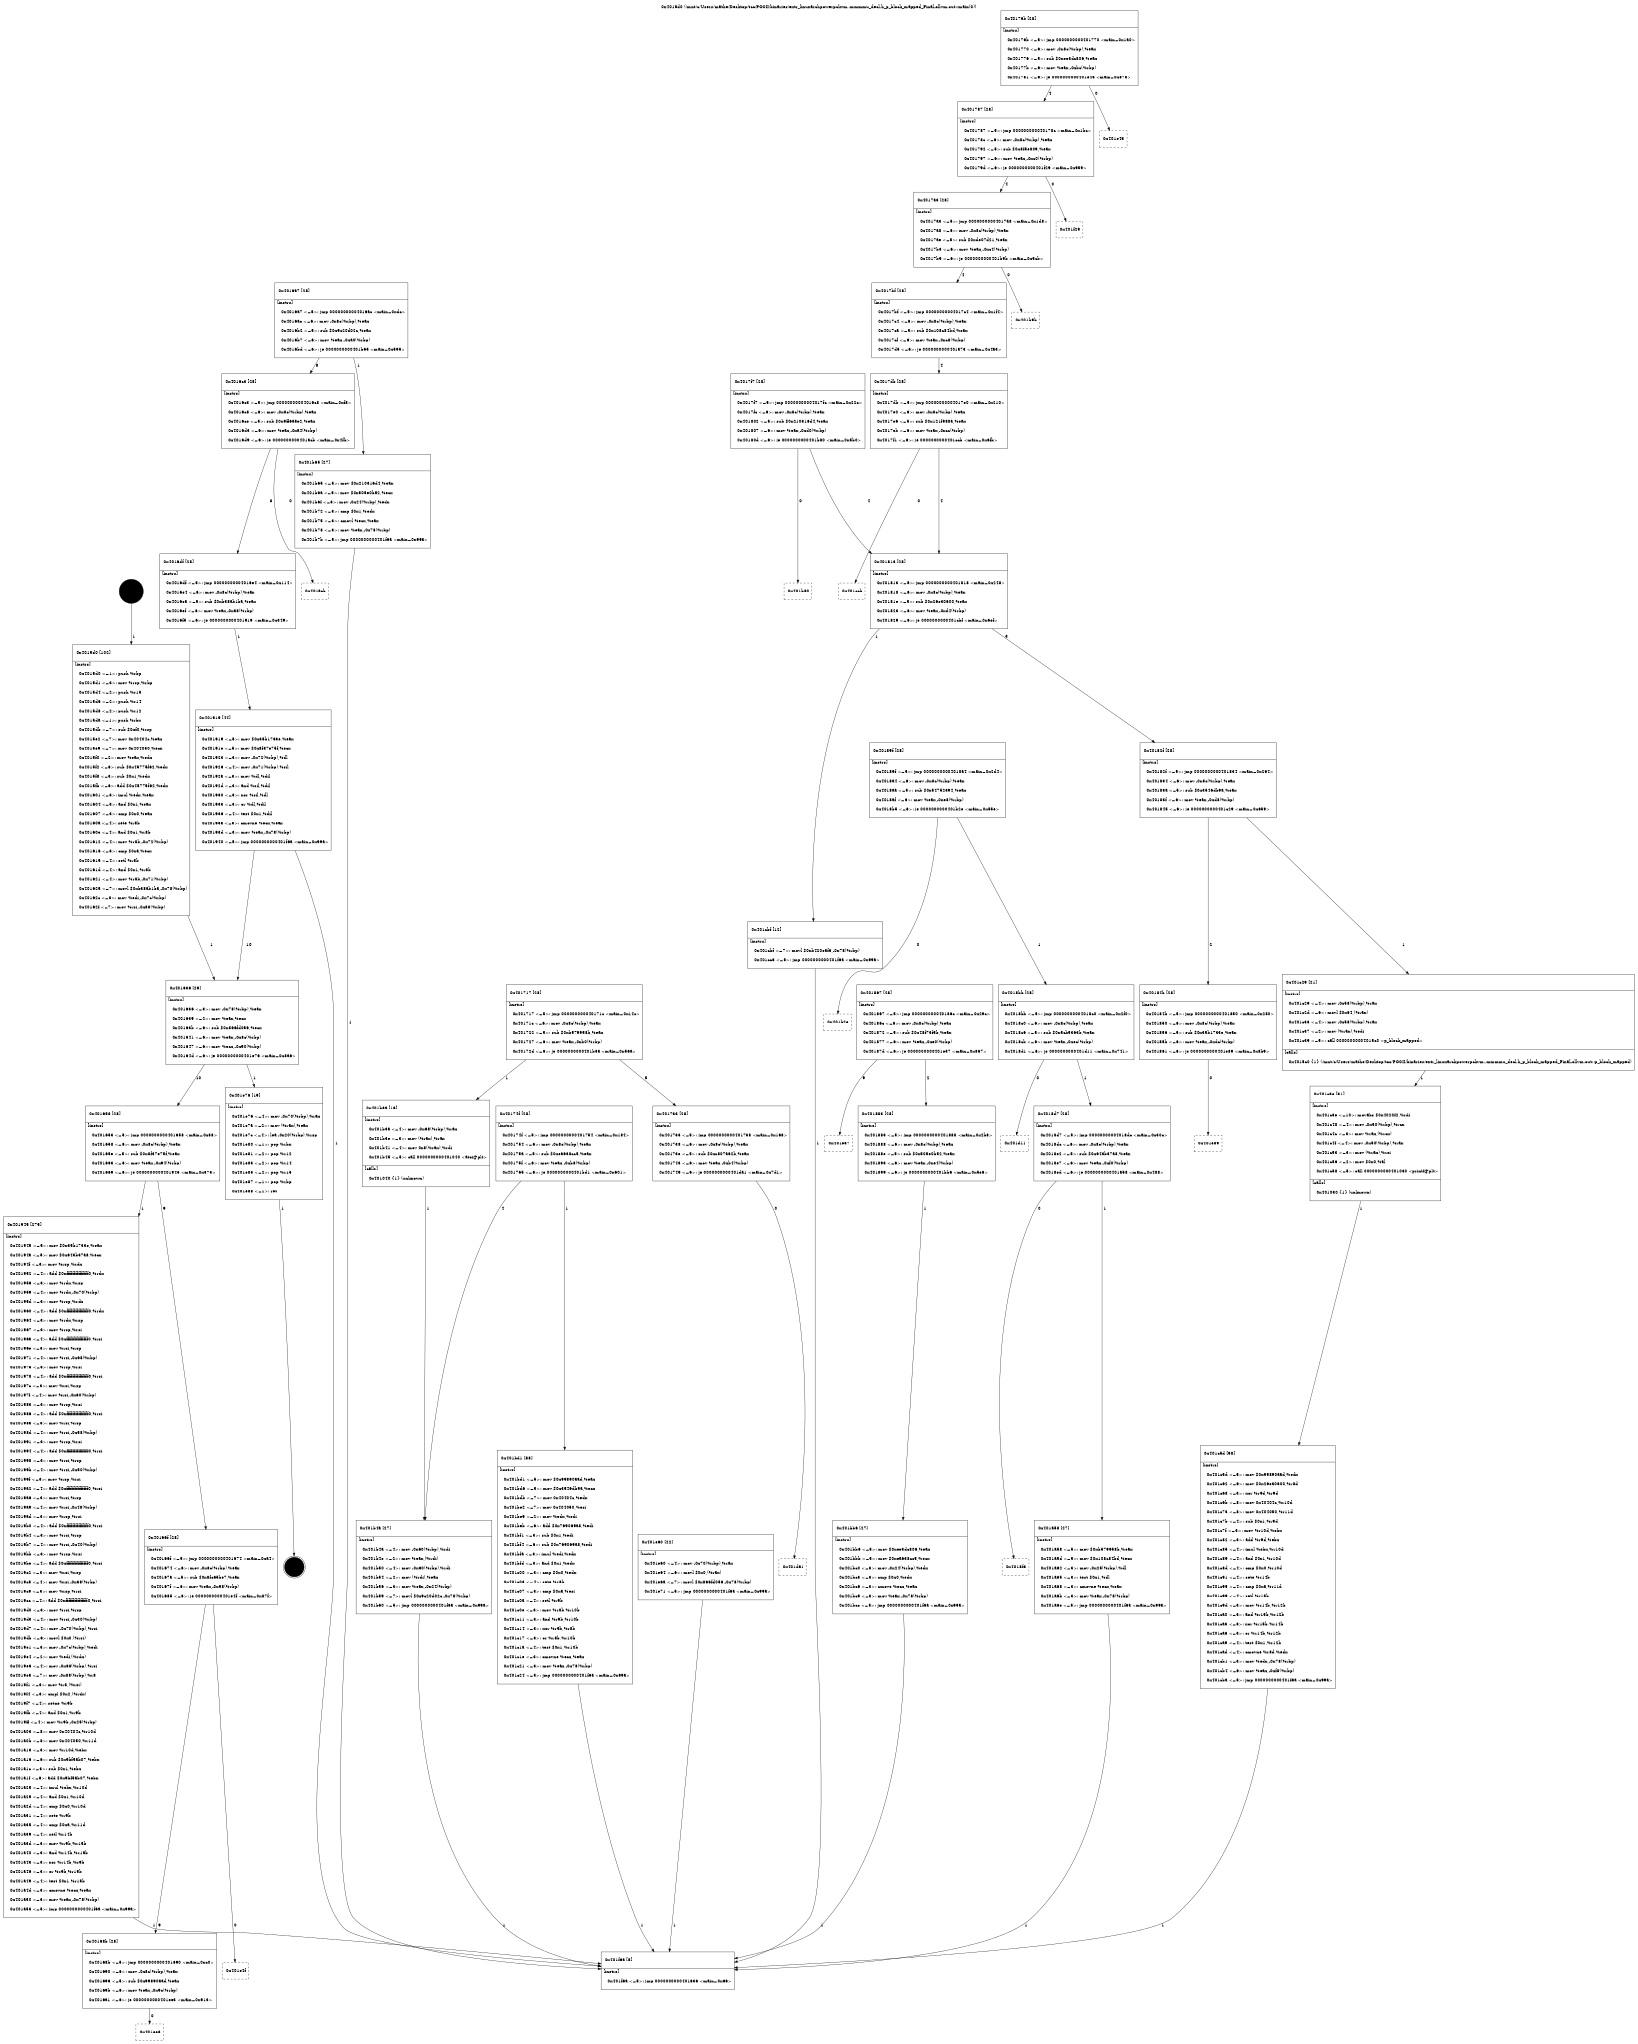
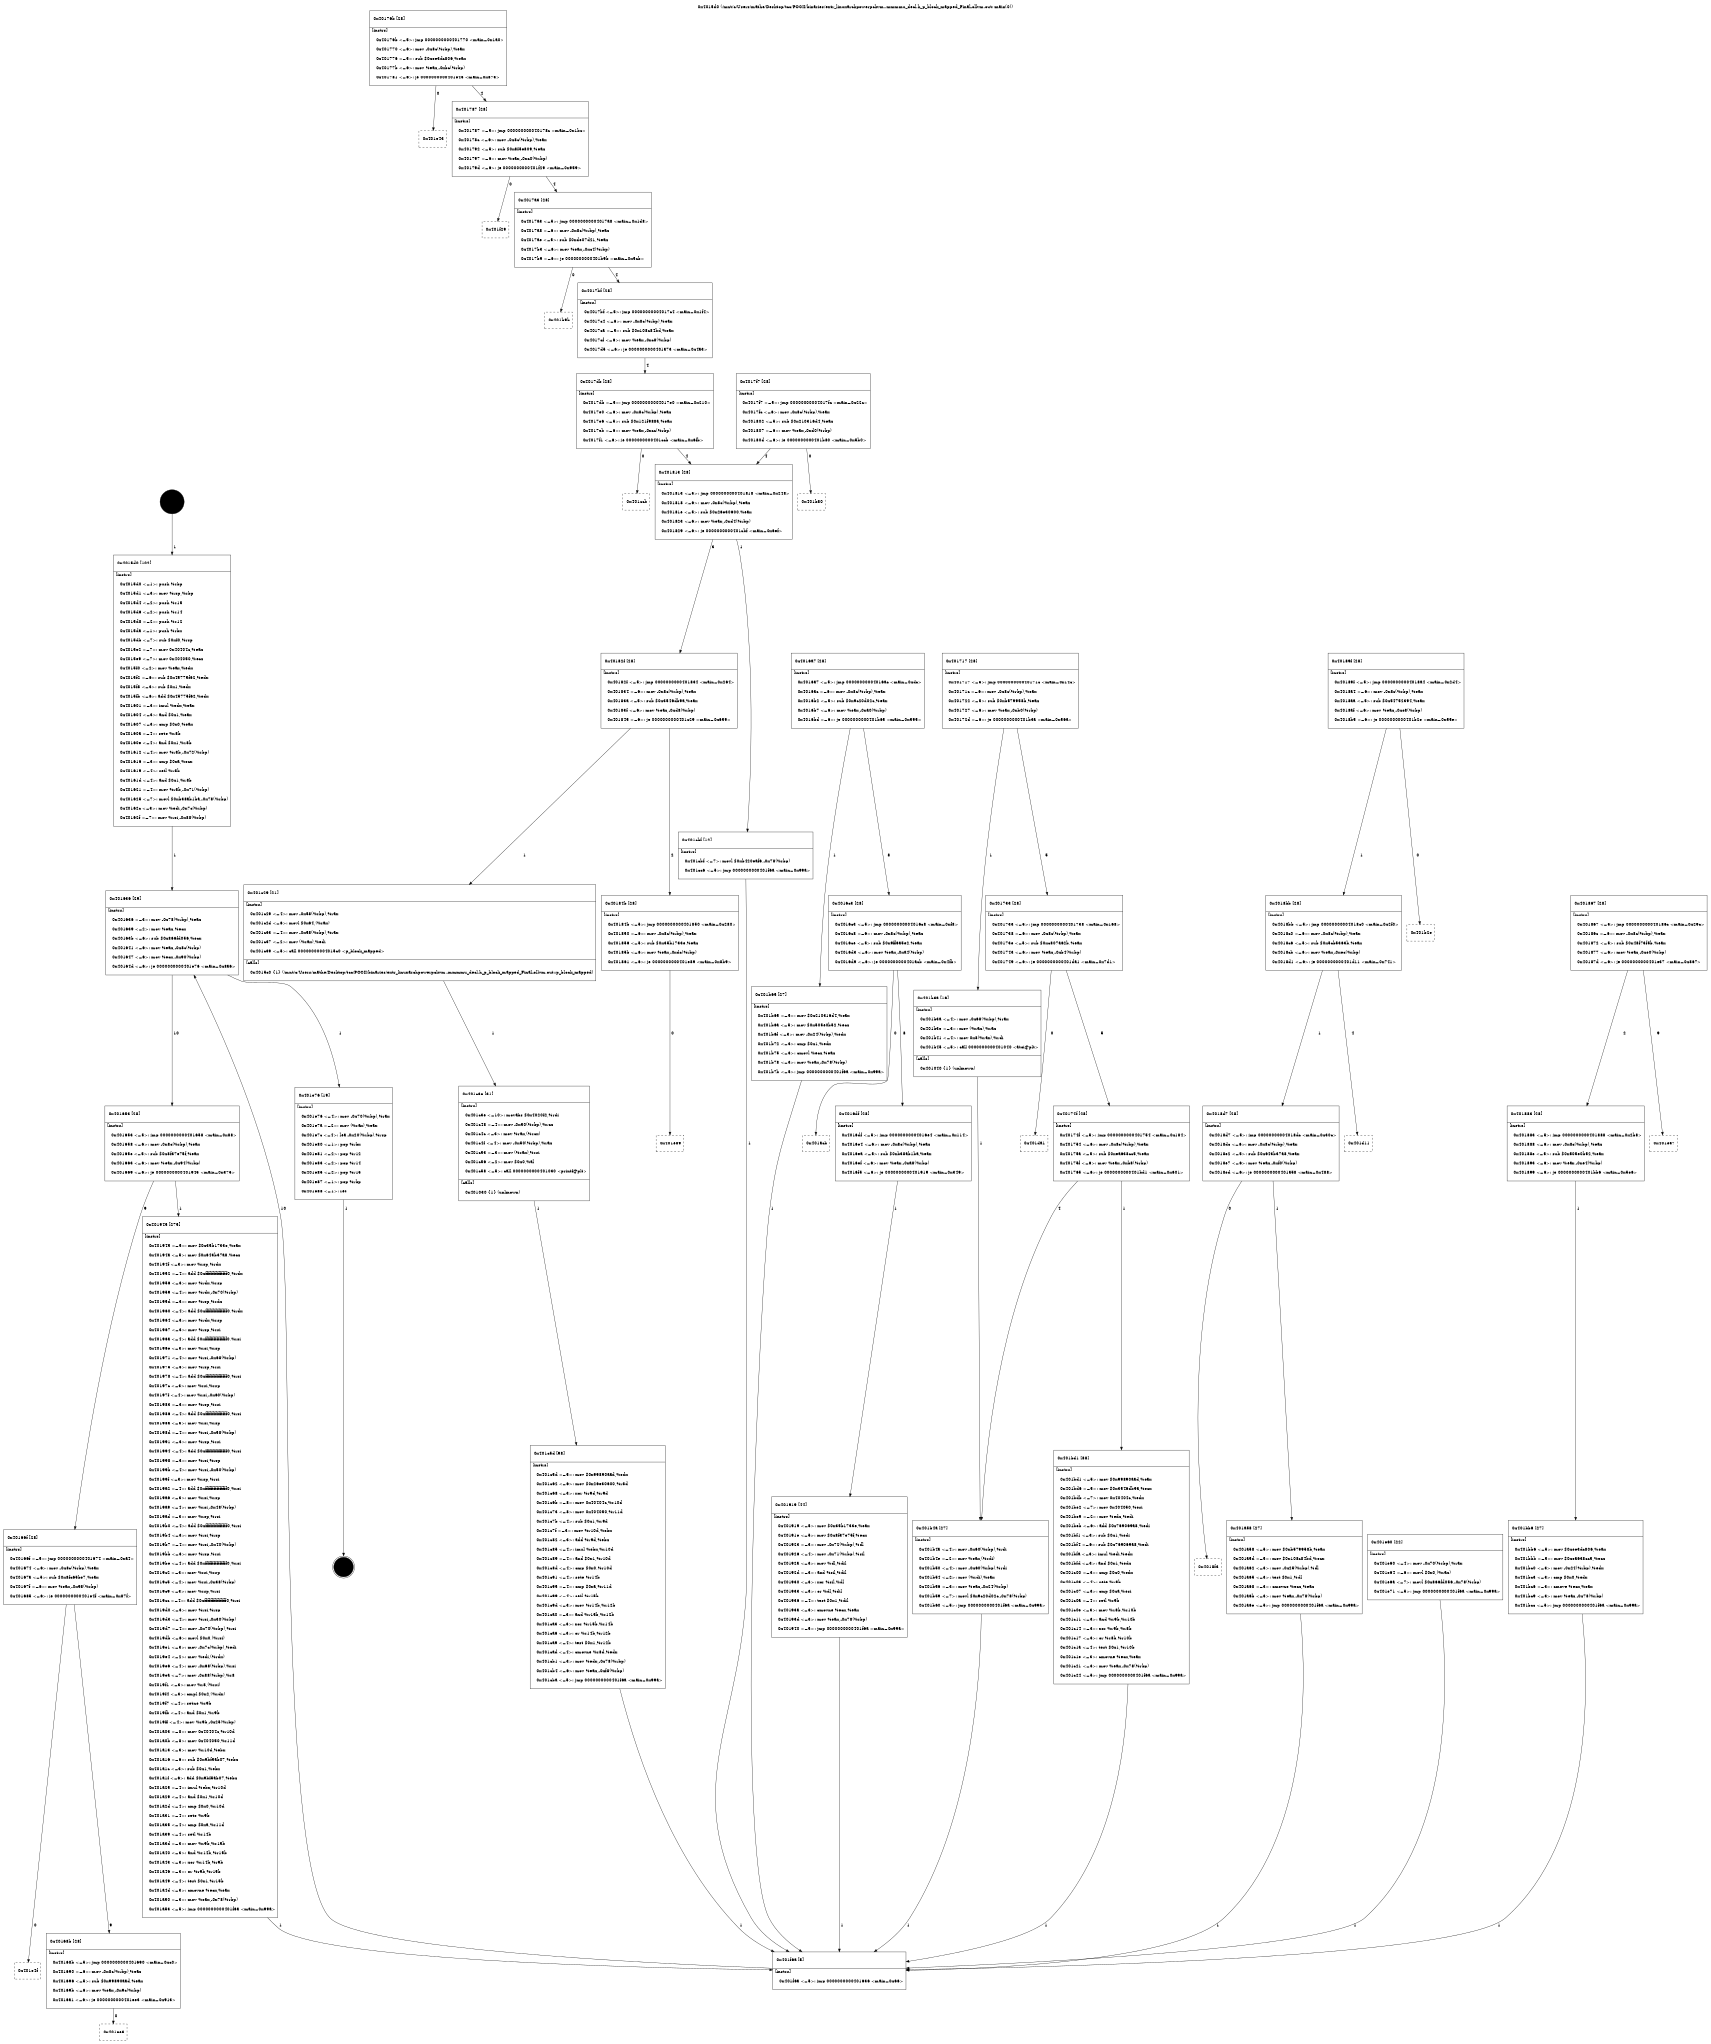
edge "0x401919 [44]" -> "0x401636 [29]": now "0x401f6a [5]" -> "0x401636 [29]"
edge "0x401733 [28]" -> "0x40174f [28]": added, label "5"
edge "0x4018bb [28]" -> "0x401d11": label " 0" -> " 4"
